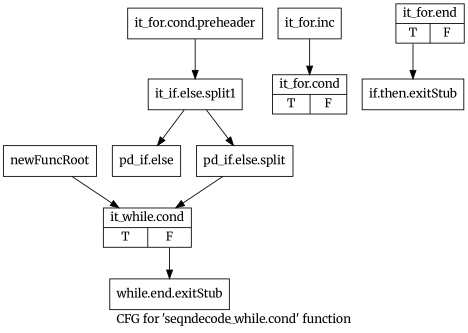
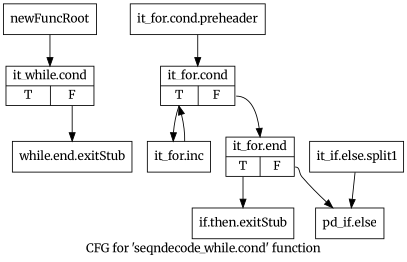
edge "it_for.cond.preheader" -> "it_if.else.split1": now "it_for.cond.preheader" -> "it_for.cond"
edge "it_for.cond" -> "it_for.end": added
edge "it_for.cond" -> "it_for.inc": added
node "pd_if.else.split": removed
edge "it_for.end" -> "pd_if.else": added
